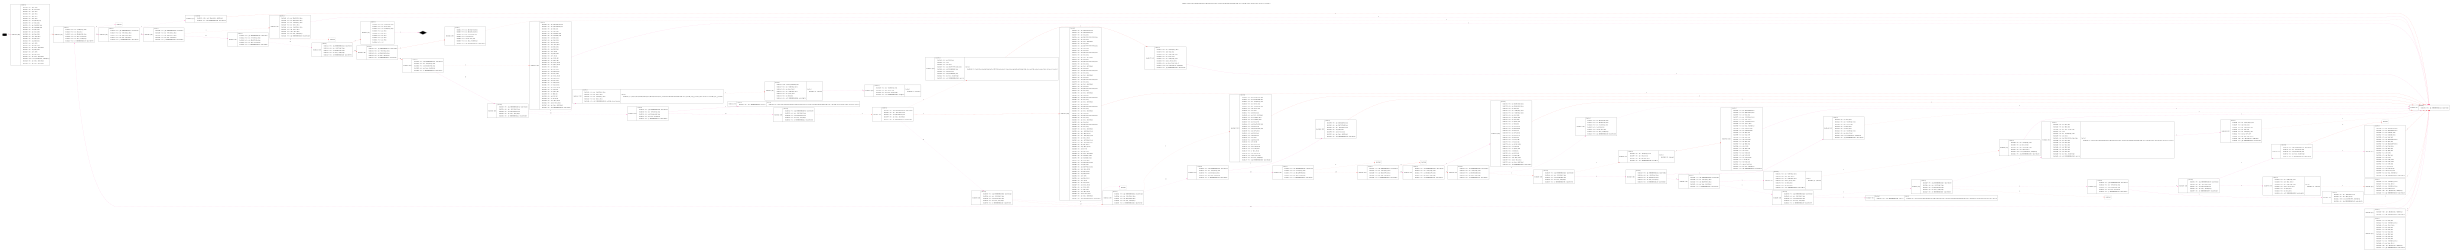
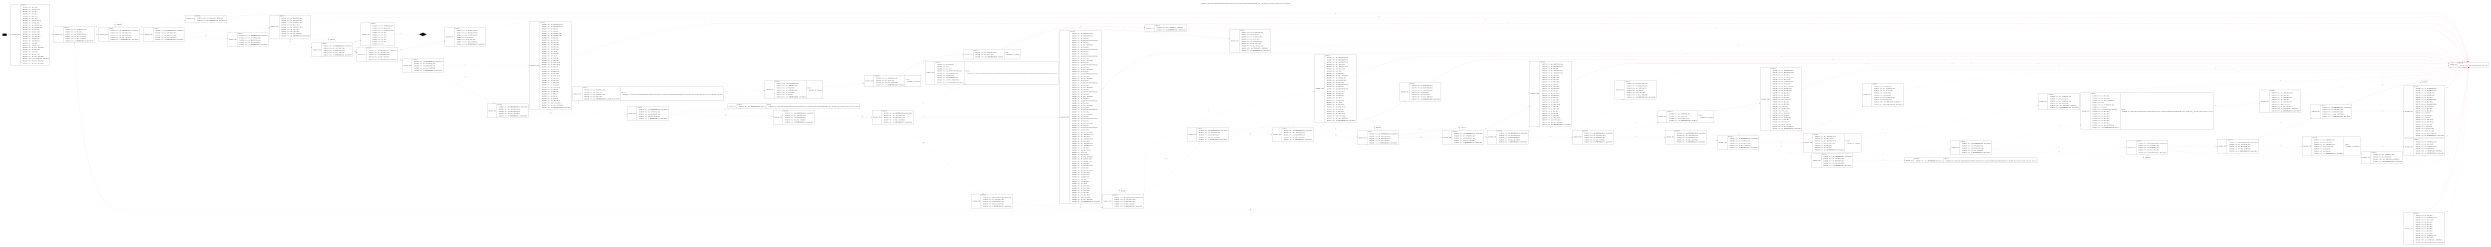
node "0x401d04 [12]": added
